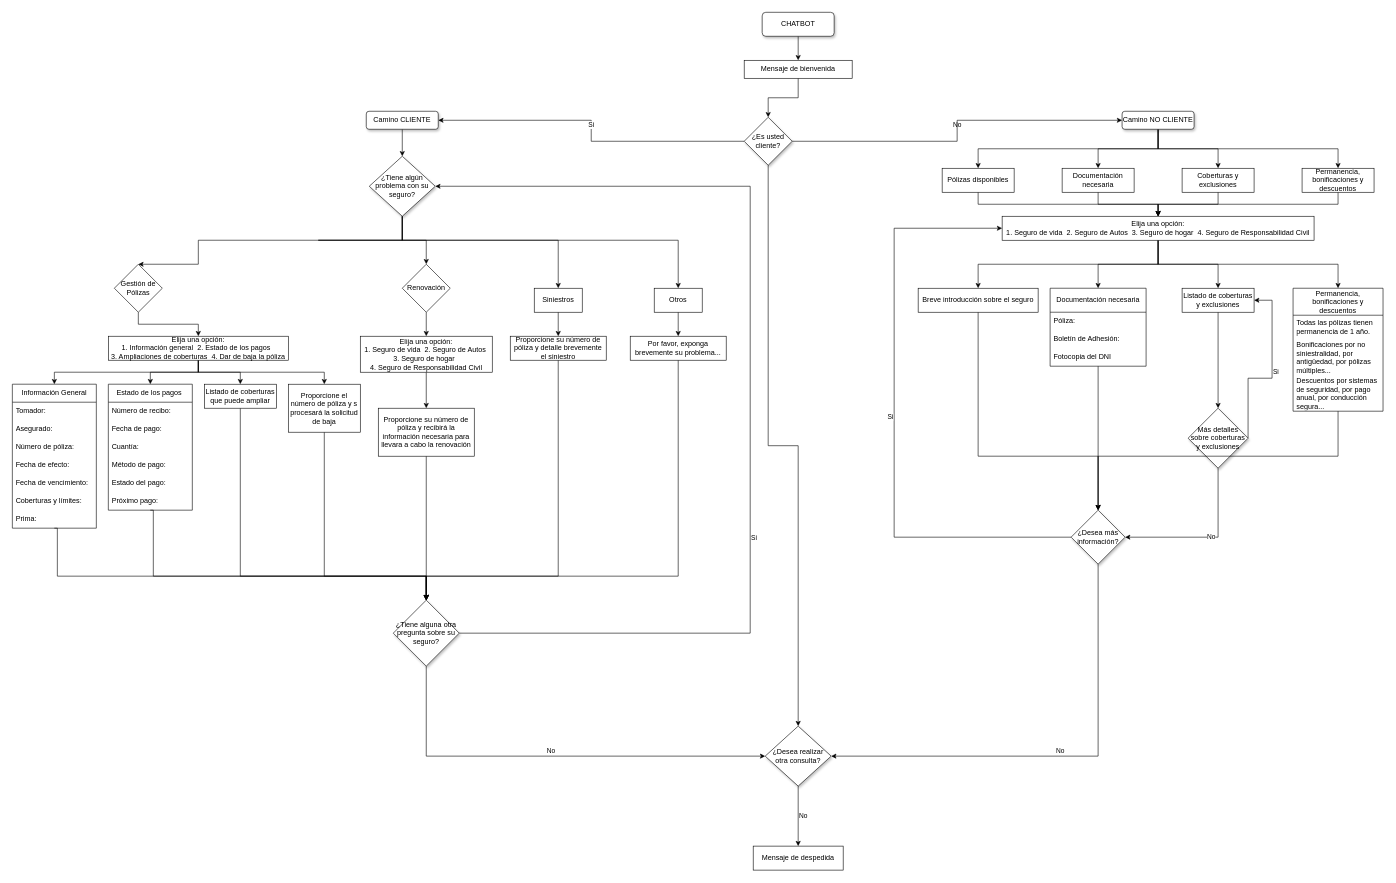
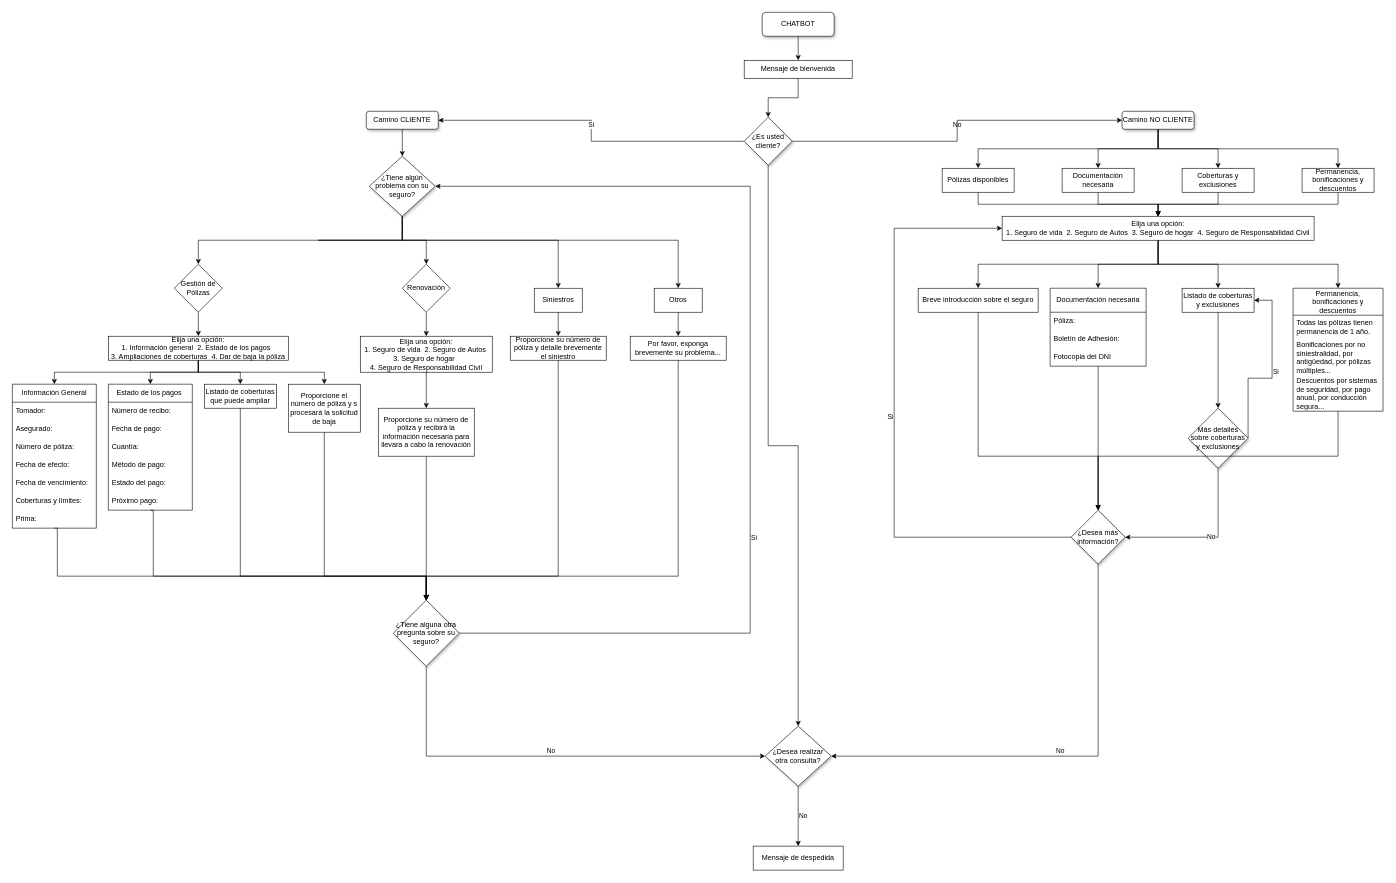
node "Gestión de Pólizas": moved (138, 288) -> (198, 288)
